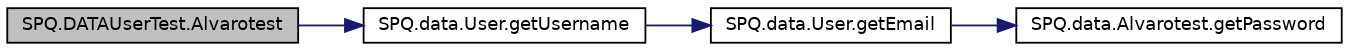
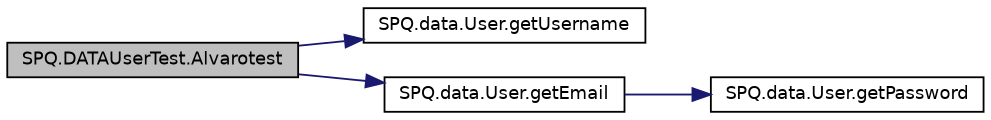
edge "SPQ.data.User.getUsername" -> "SPQ.data.User.getEmail": now "SPQ.DATAUserTest.Alvarotest" -> "SPQ.data.User.getEmail"
node "SPQ.data.Alvarotest.getPassword": label "SPQ.data.Alvarotest.getPassword" -> "SPQ.data.User.getPassword"
